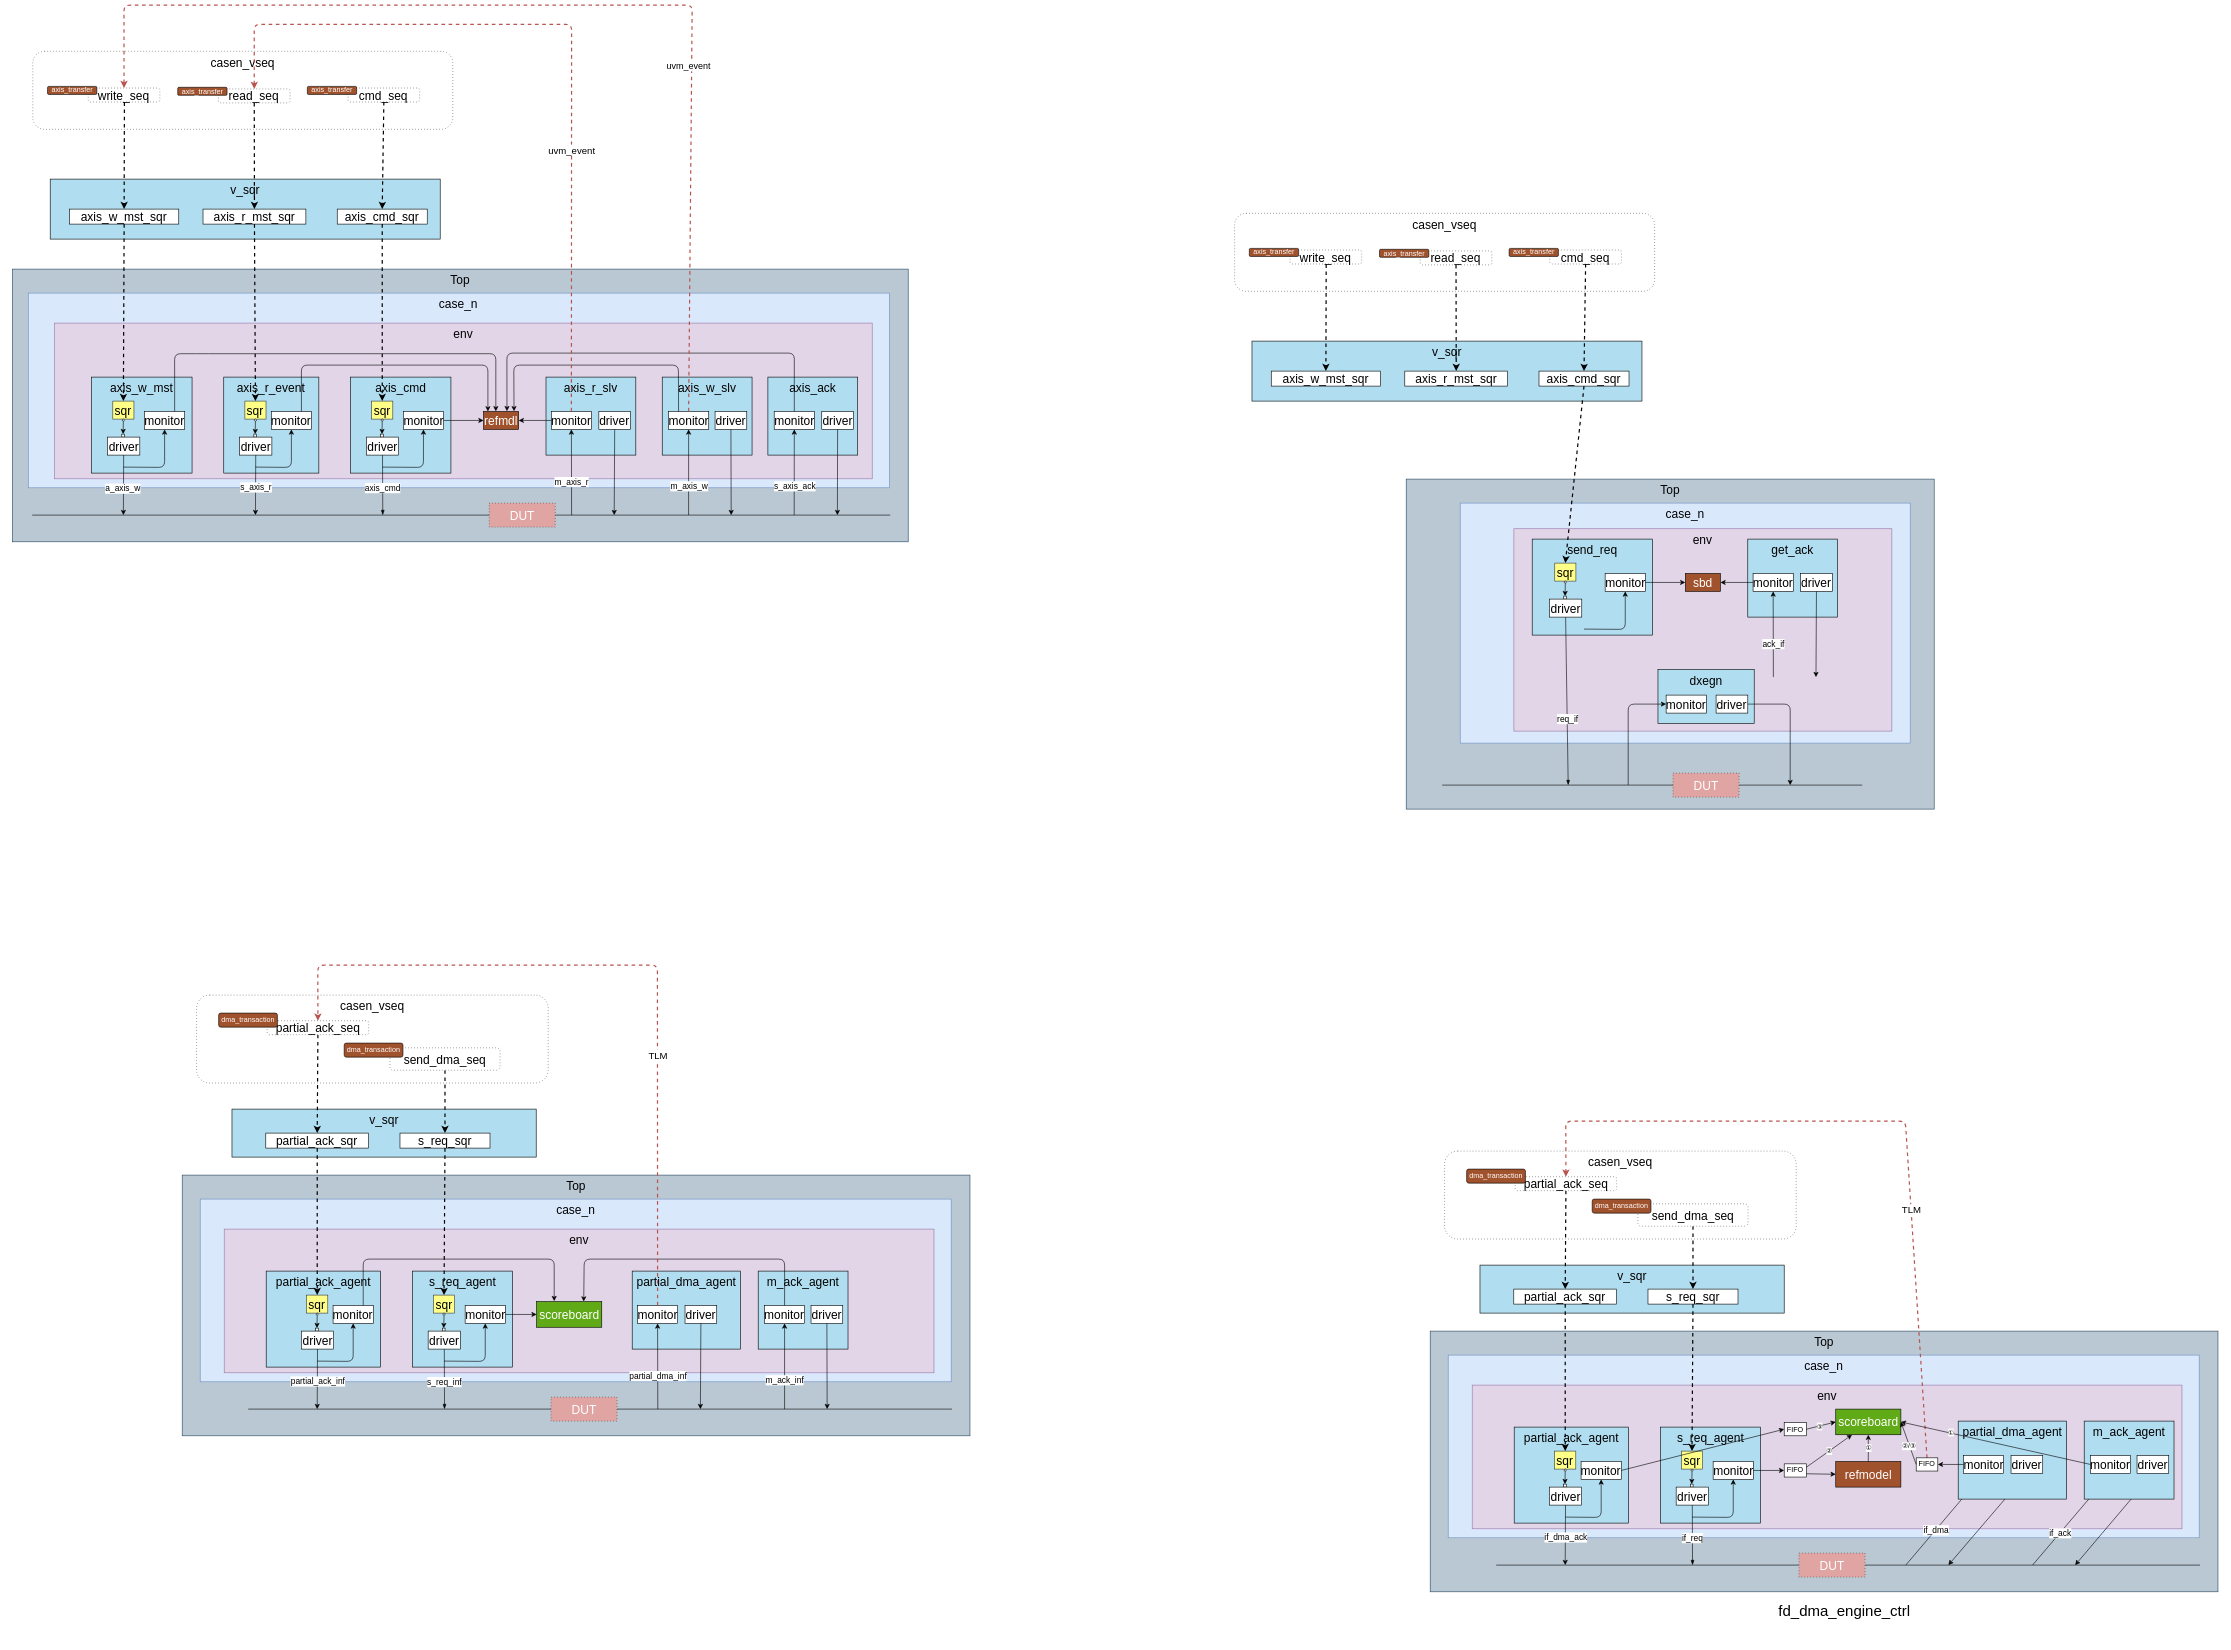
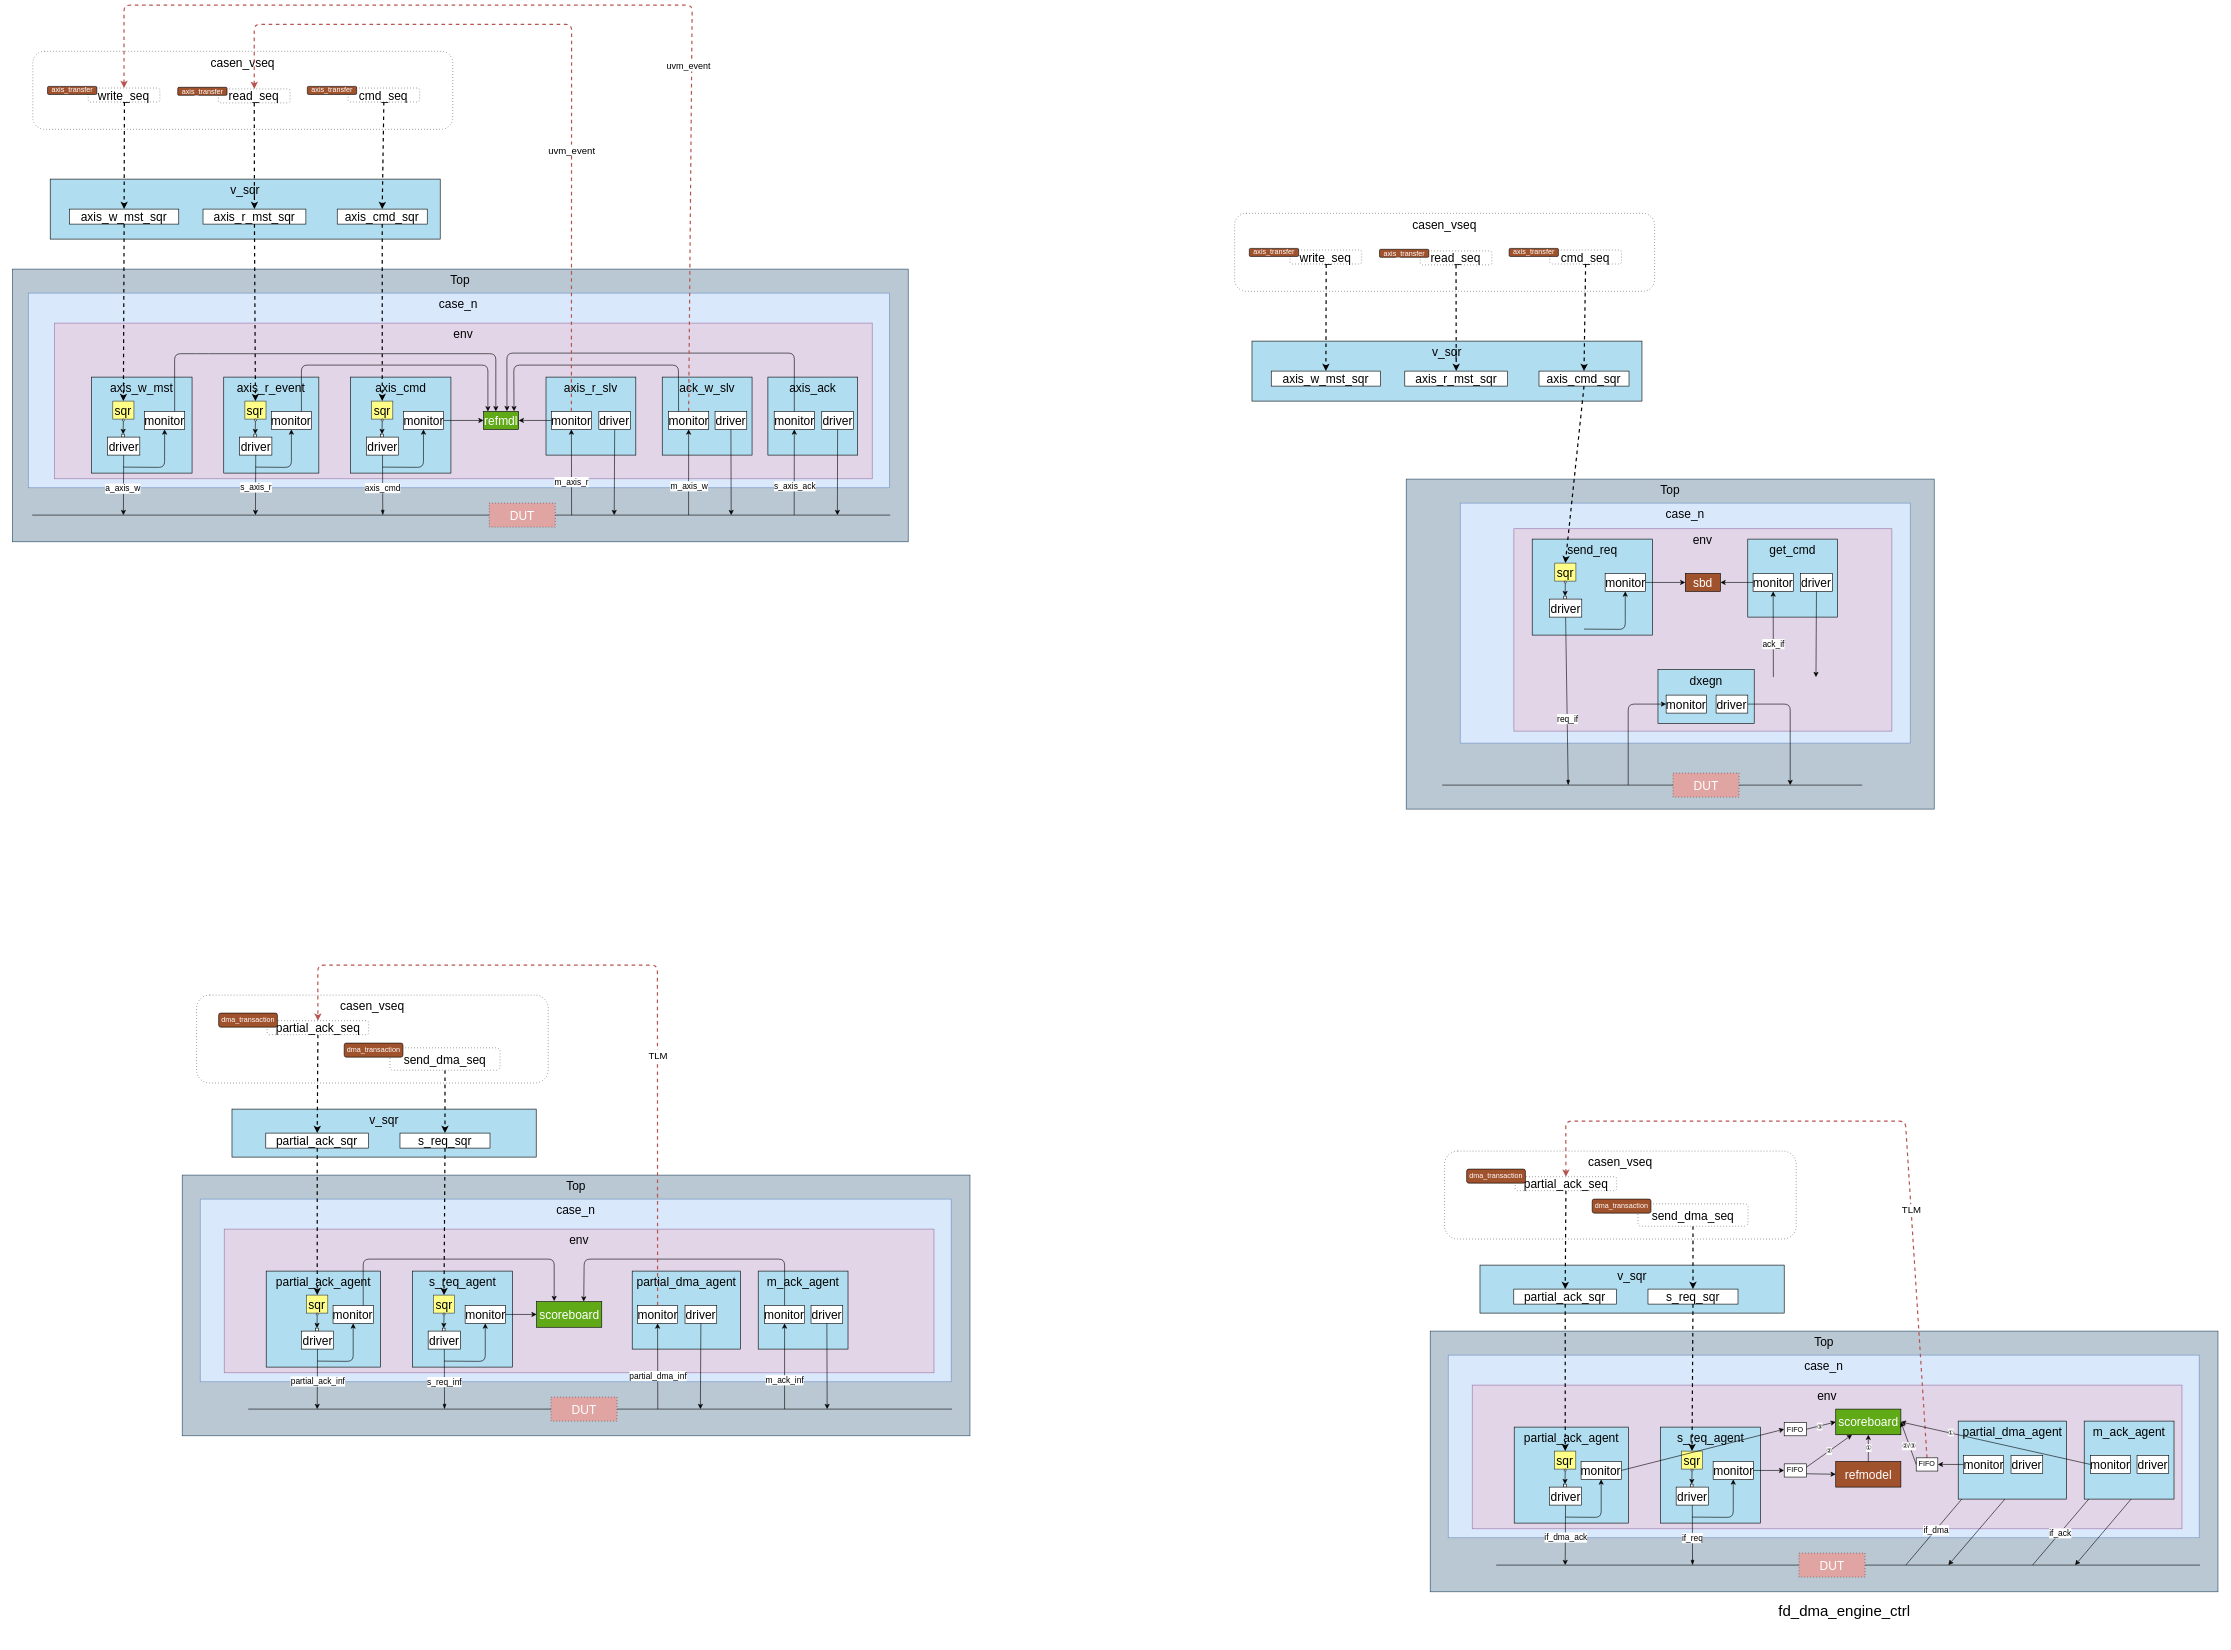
node "axis_w_slv": label "axis_w_slv" -> "ack_w_slv"
node "refmdl": fillcolor #a0522d -> #60a917
node "get_ack": label "get_ack" -> "get_cmd"
